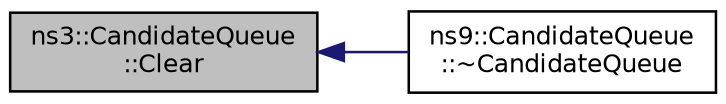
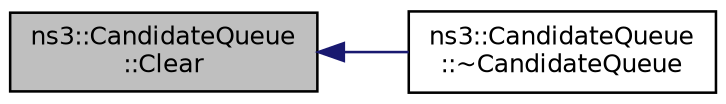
node "ns9::CandidateQueue ::~CandidateQueue": label "ns9::CandidateQueue ::~CandidateQueue" -> "ns3::CandidateQueue ::~CandidateQueue"
